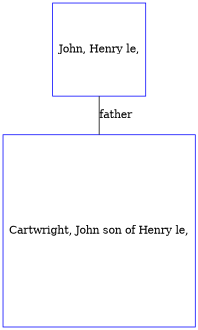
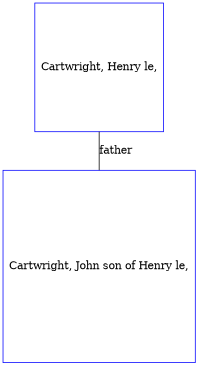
node "John, Henry le,": label "John, Henry le," -> "Cartwright, Henry le,"
